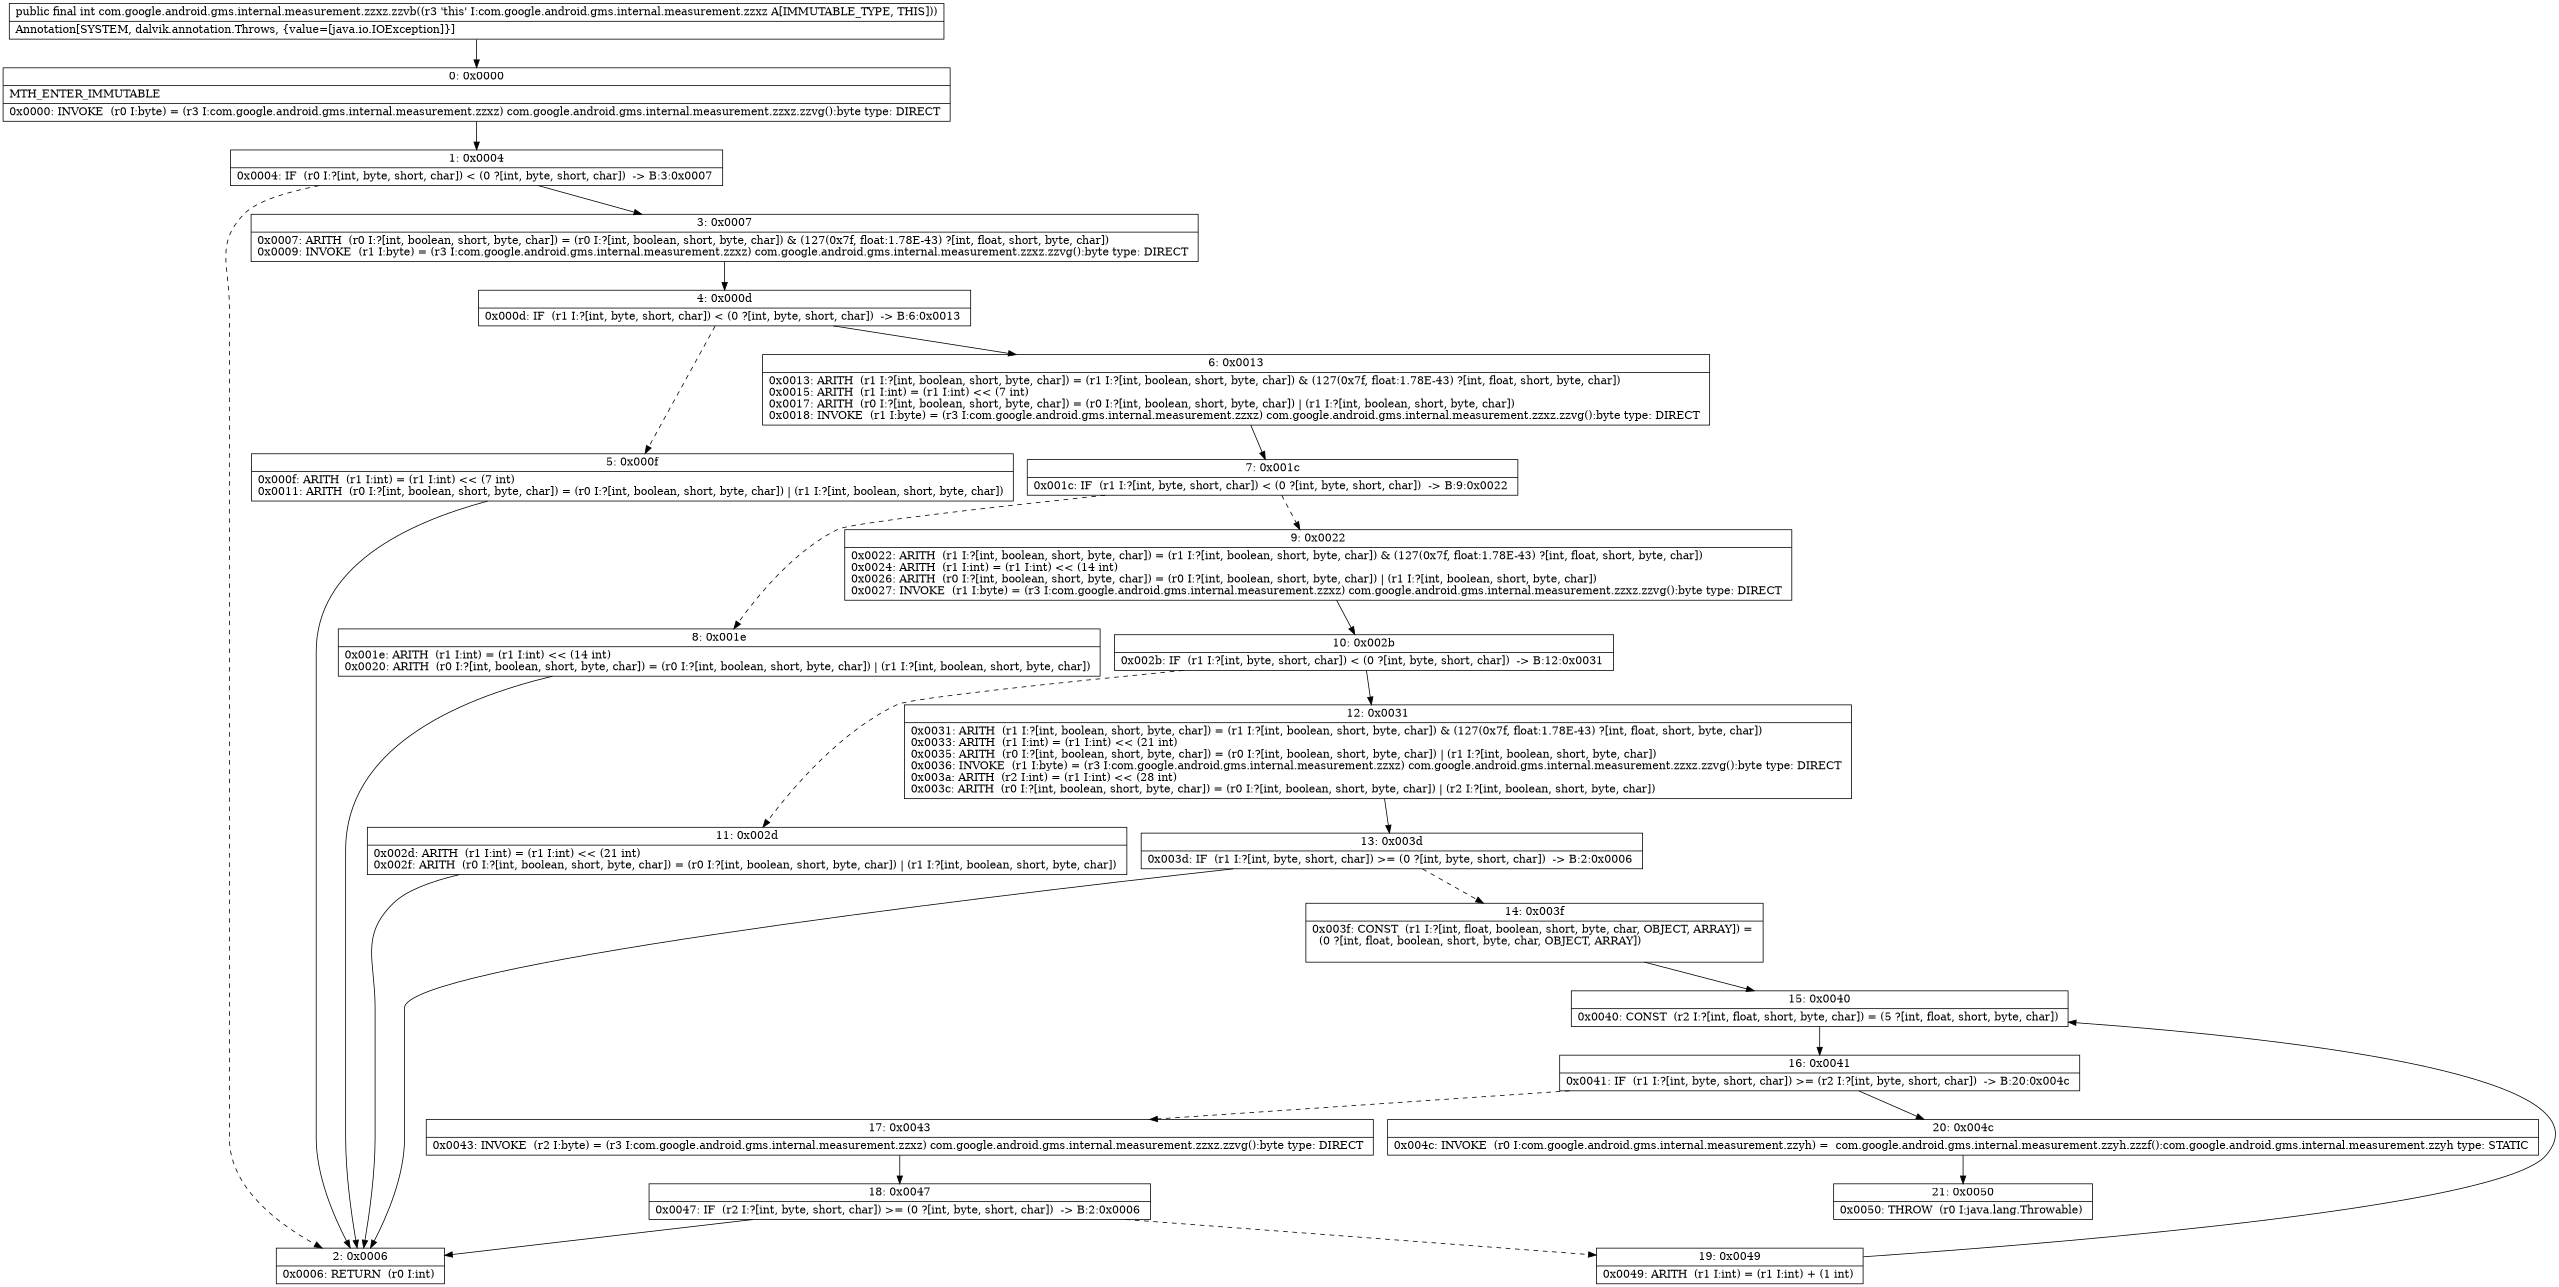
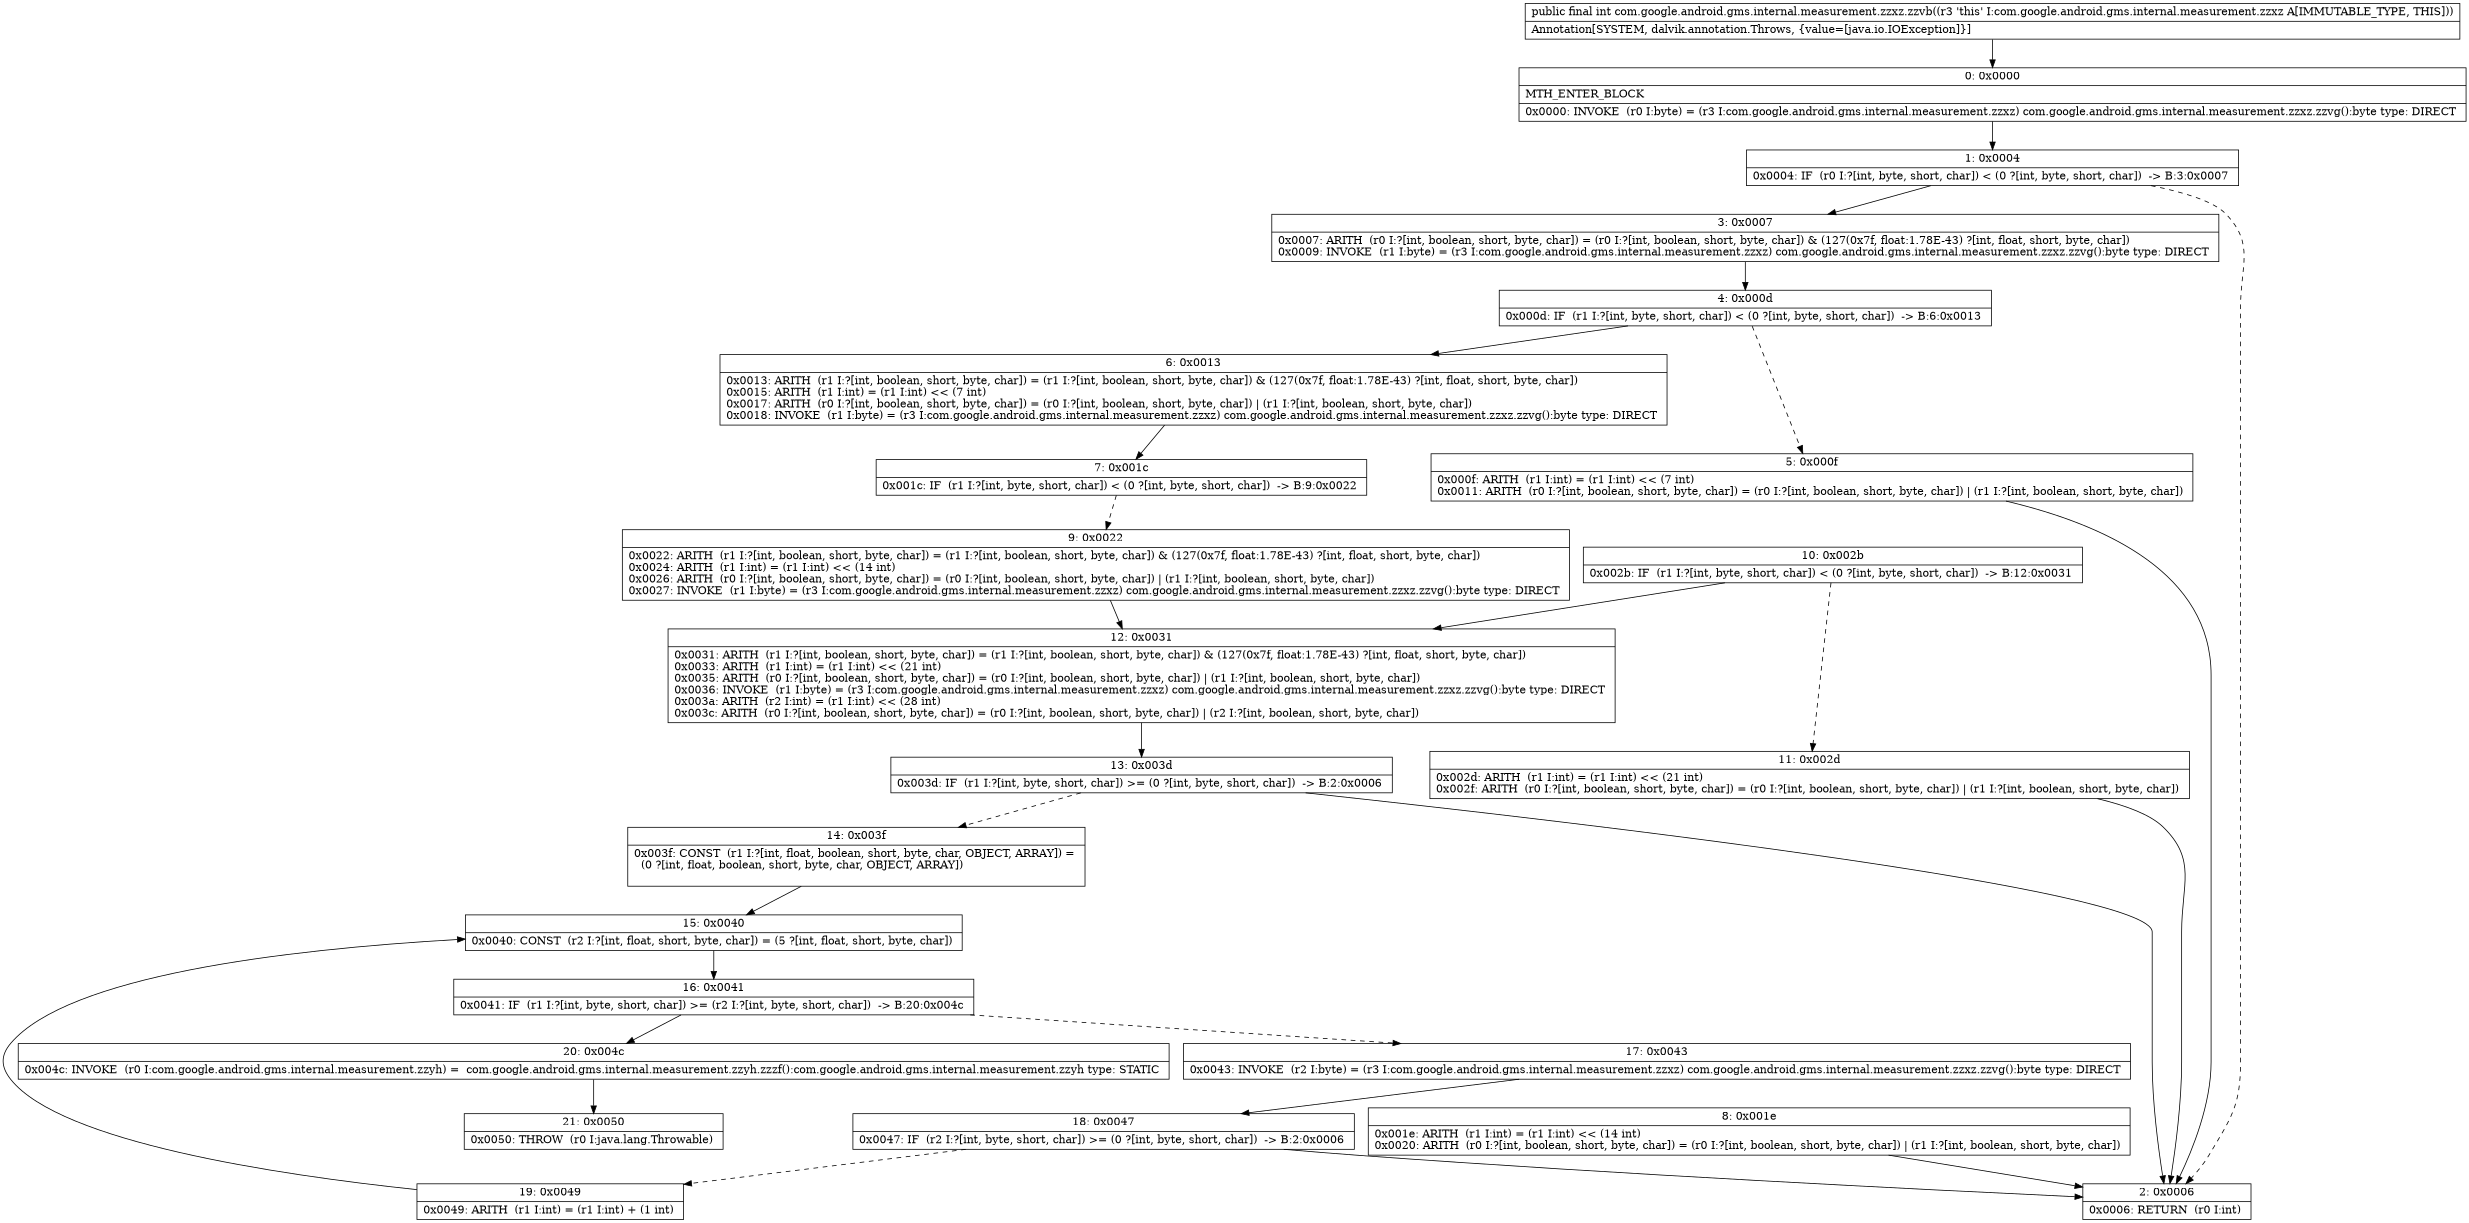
node "0: 0x0000": text "MTH_ENTER_IMMUTABLE" -> "MTH_ENTER_BLOCK"
edge "7: 0x001c" -> "8: 0x001e": removed
edge "9: 0x0022" -> "10: 0x002b": now "9: 0x0022" -> "12: 0x0031"
